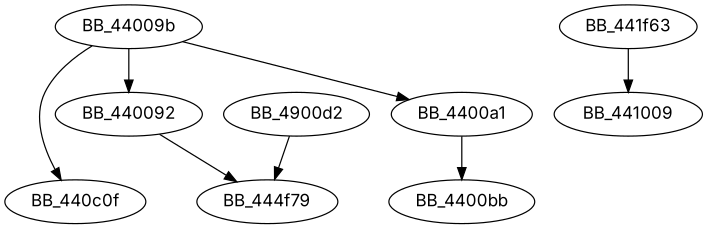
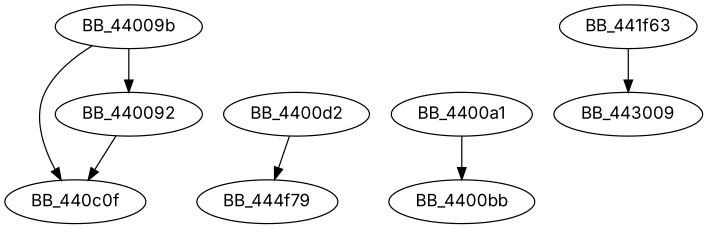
edge "BB_44009b" -> "BB_4400a1": removed
node "BB_4900d2": label "BB_4900d2" -> "BB_4400d2"
node "BB_441009": label "BB_441009" -> "BB_443009"
edge "BB_440092" -> "BB_444f79": now "BB_440092" -> "BB_440c0f"
